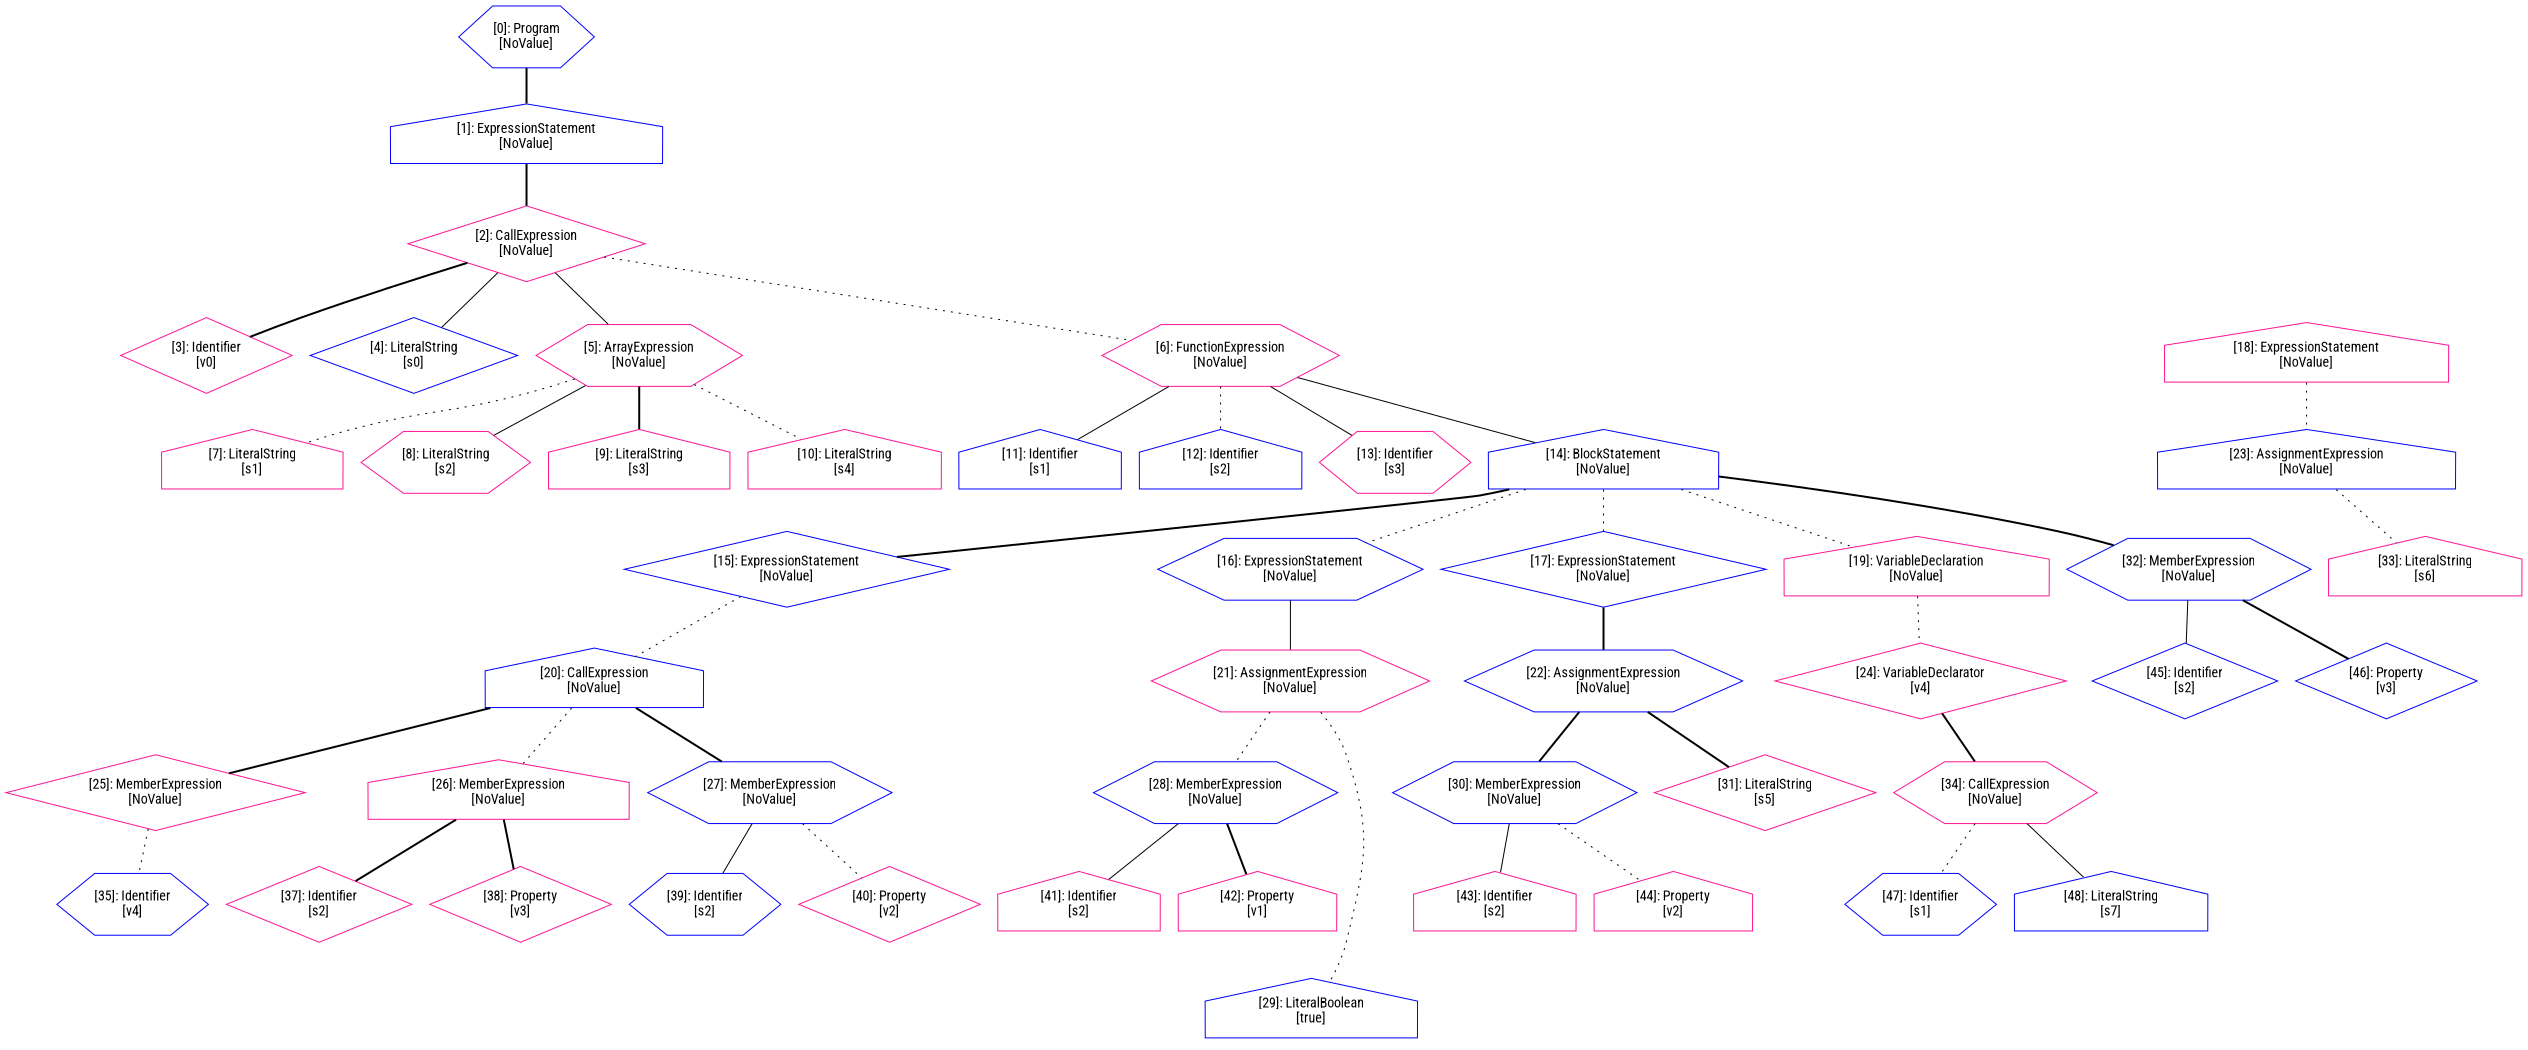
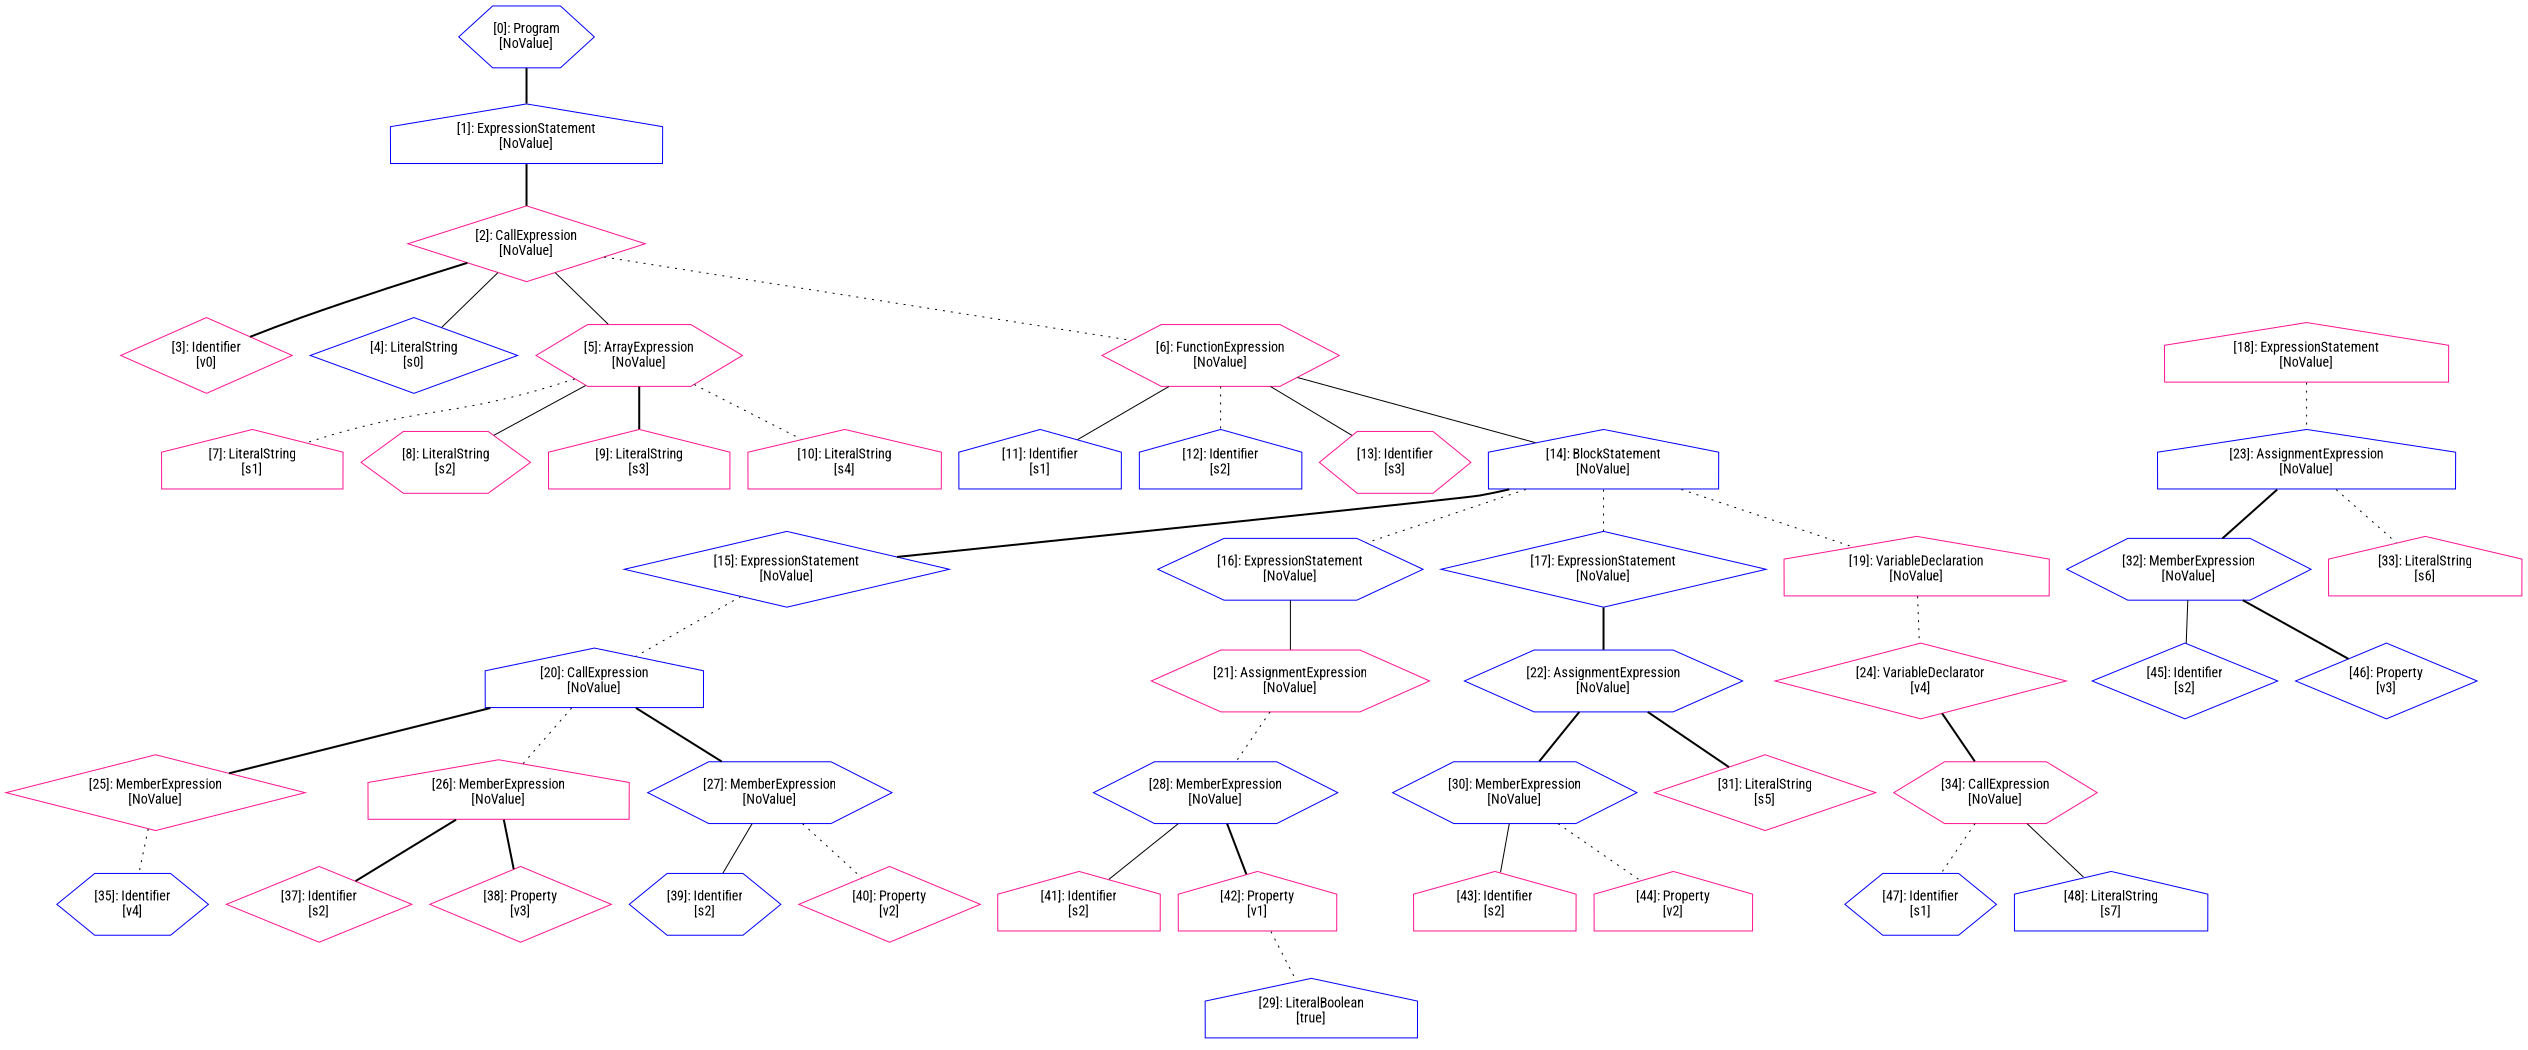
edge "[14]: BlockStatement [NoValue]" -- "[32]: MemberExpression [NoValue]": now "[23]: AssignmentExpression [NoValue]" -- "[32]: MemberExpression [NoValue]"
edge "[21]: AssignmentExpression [NoValue]" -- "[29]: LiteralBoolean [true]": now "[42]: Property [v1]" -- "[29]: LiteralBoolean [true]"
